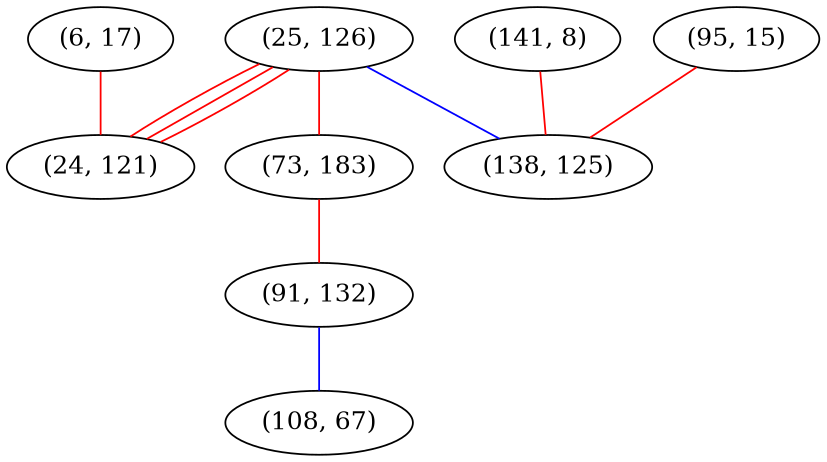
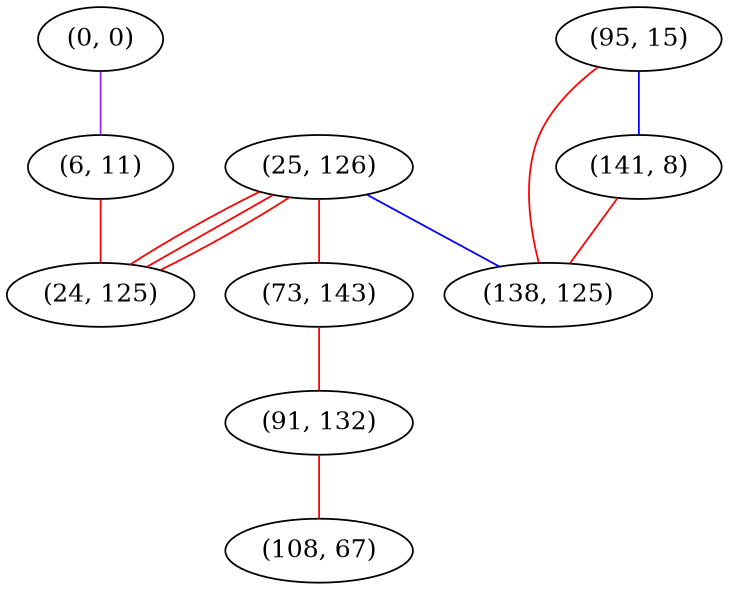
node "(6, 17)": label "(6, 17)" -> "(6, 11)"
node "(0, 0)": added
edge "(95, 15)" -- "(141, 8)": added
node "(24, 121)": label "(24, 121)" -> "(24, 125)"
node "(73, 183)": label "(73, 183)" -> "(73, 143)"
edge "(91, 132)" -- "(108, 67)": color blue -> red
